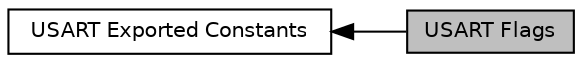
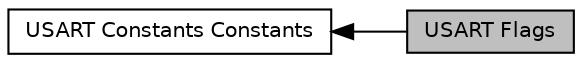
node "USART Exported Constants": label "USART Exported Constants" -> "USART Constants Constants"
